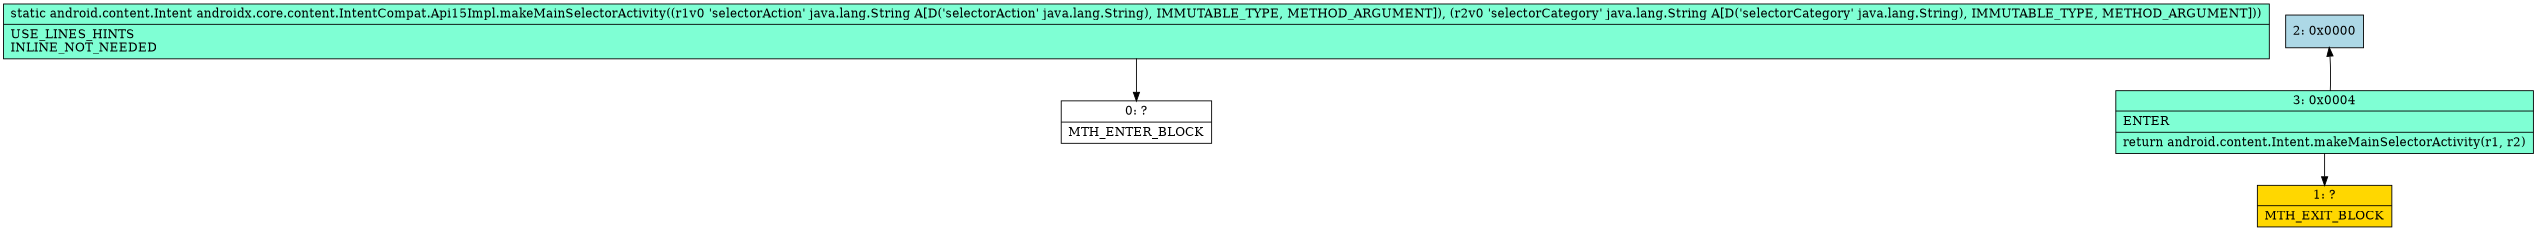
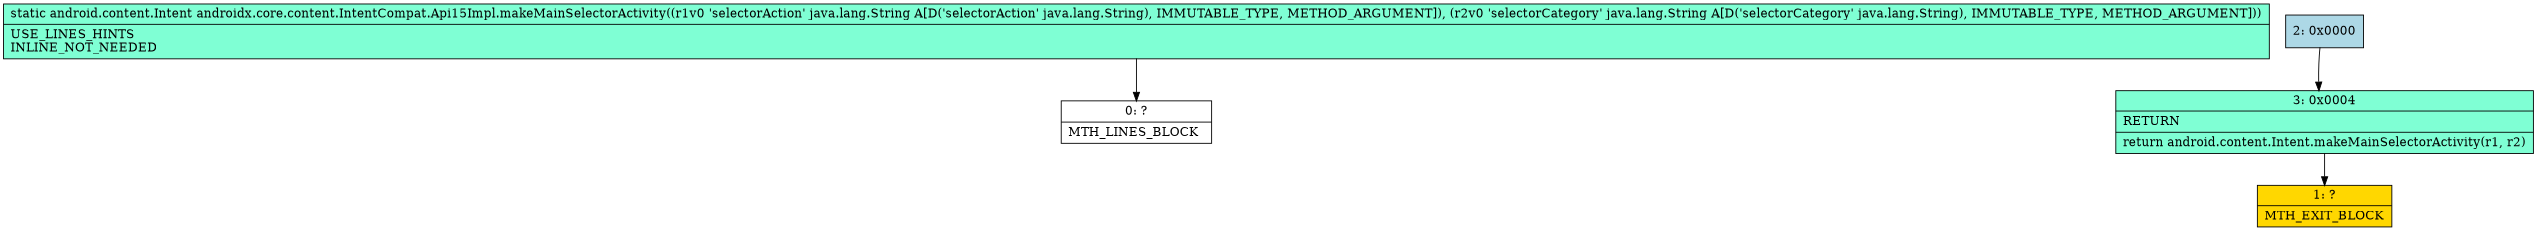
edge "3: 0x0004" -> "2: 0x0000": reversed
node "3: 0x0004": text "ENTER" -> "RETURN"
node "0: ?": text "MTH_ENTER_BLOCK" -> "MTH_LINES_BLOCK"
